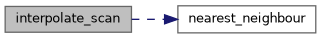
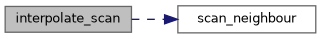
node "nearest_neighbour": label "nearest_neighbour" -> "scan_neighbour"
